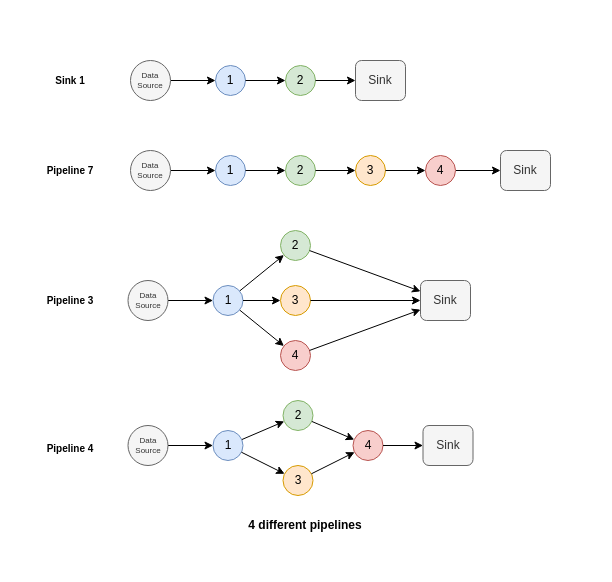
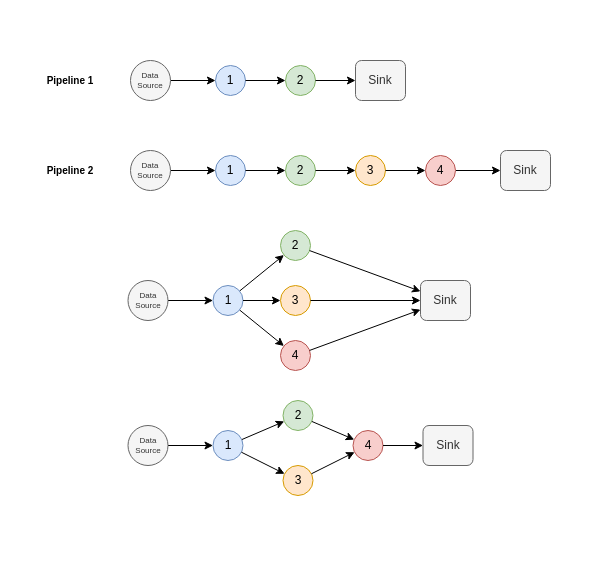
node "Sink 1": label "Sink 1" -> "Pipeline 1"
node "Pipeline 7": label "Pipeline 7" -> "Pipeline 2"
node "Pipeline 3": removed
node "Pipeline 4": removed
node "4 different pipelines": removed
